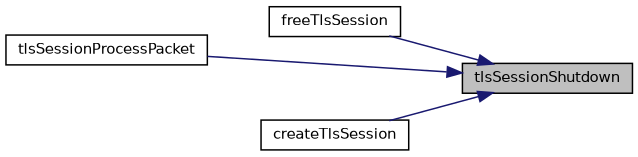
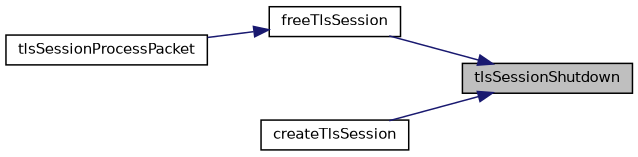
edge "tlsSessionProcessPacket" -> "tlsSessionShutdown": now "tlsSessionProcessPacket" -> "freeTlsSession"
